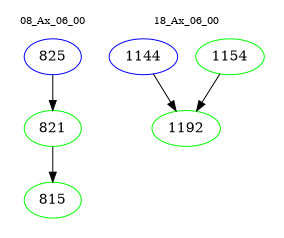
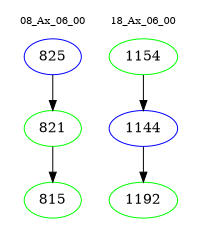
edge "1154" -> "1192": now "1154" -> "1144"
